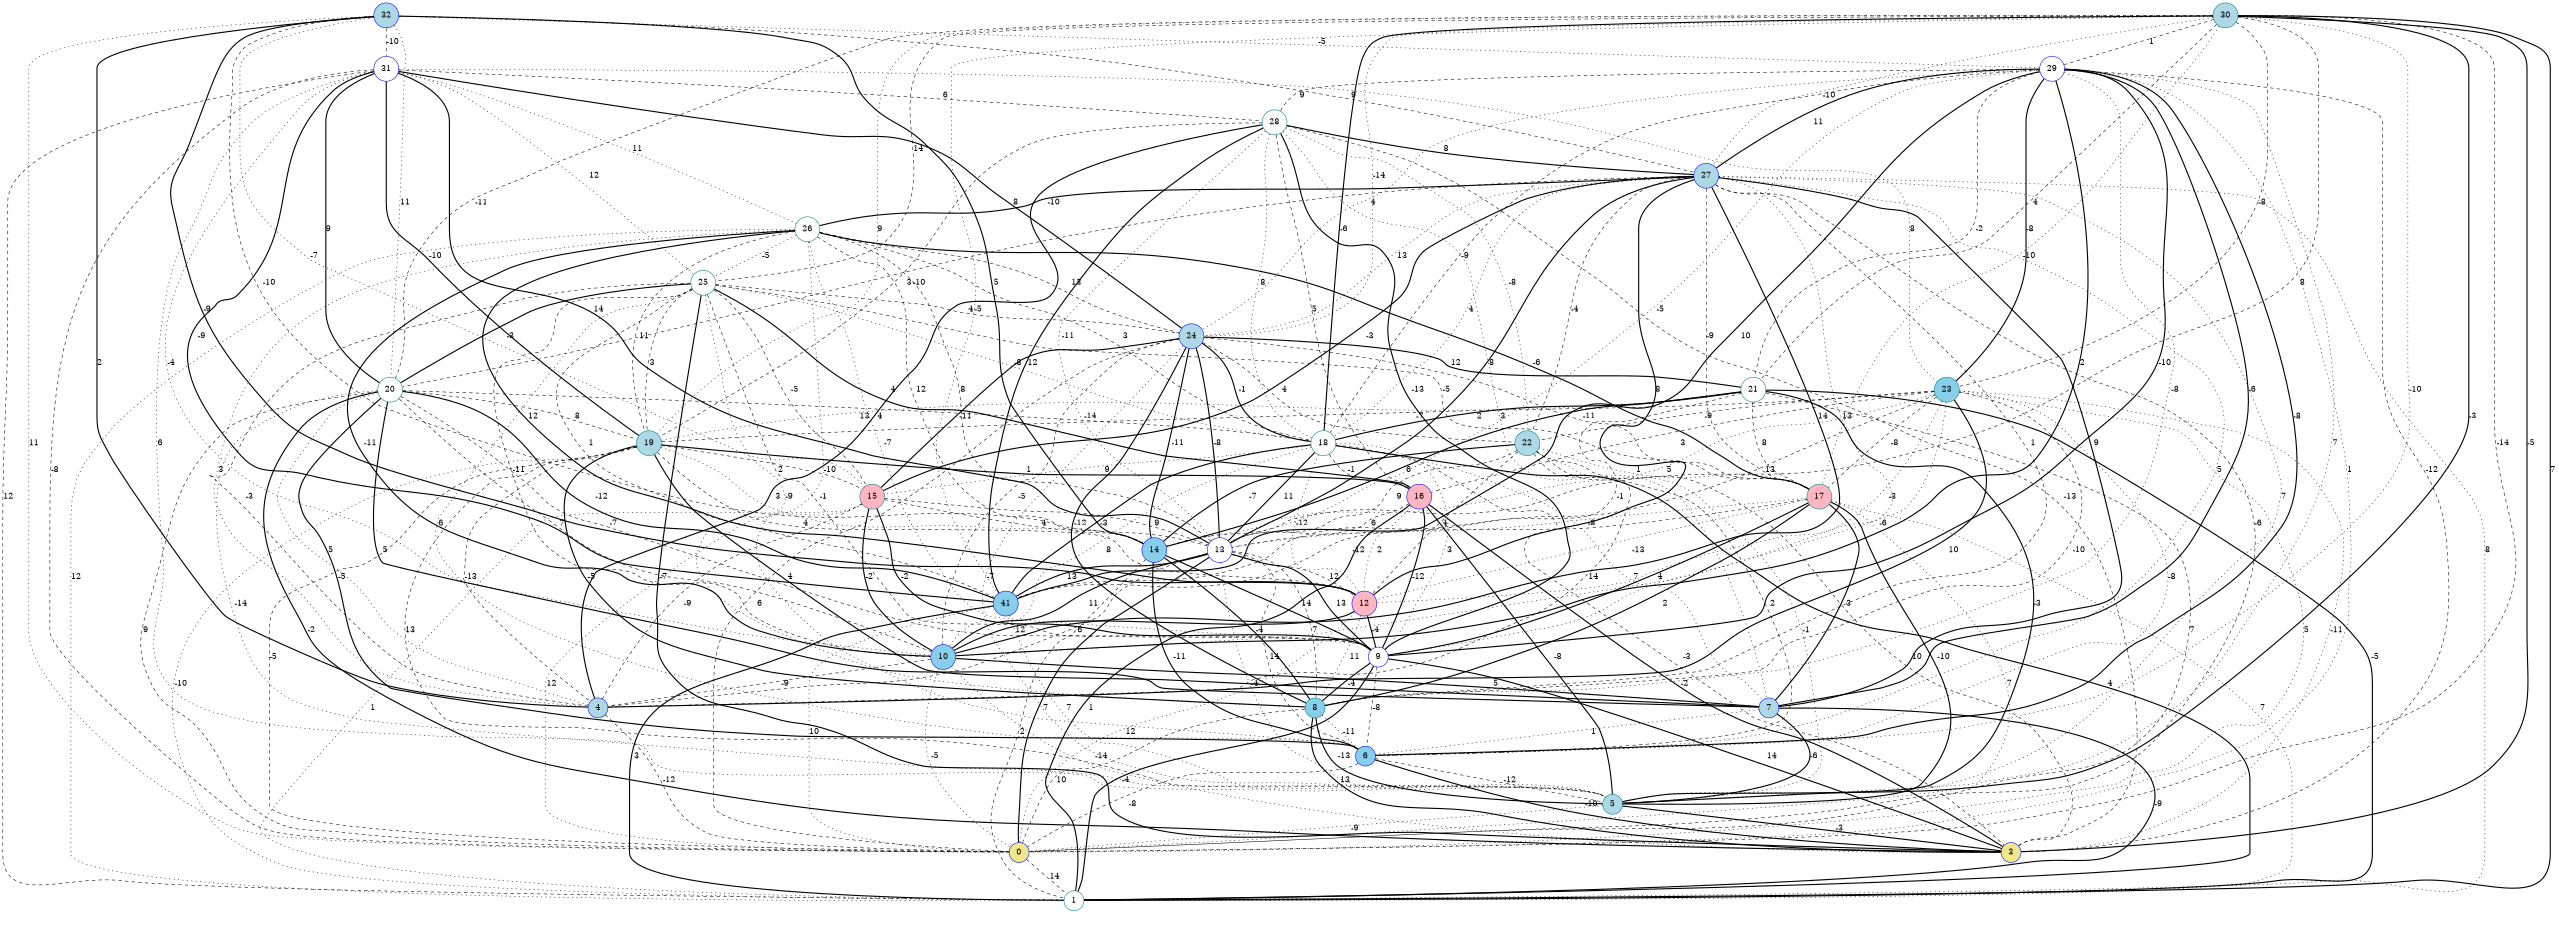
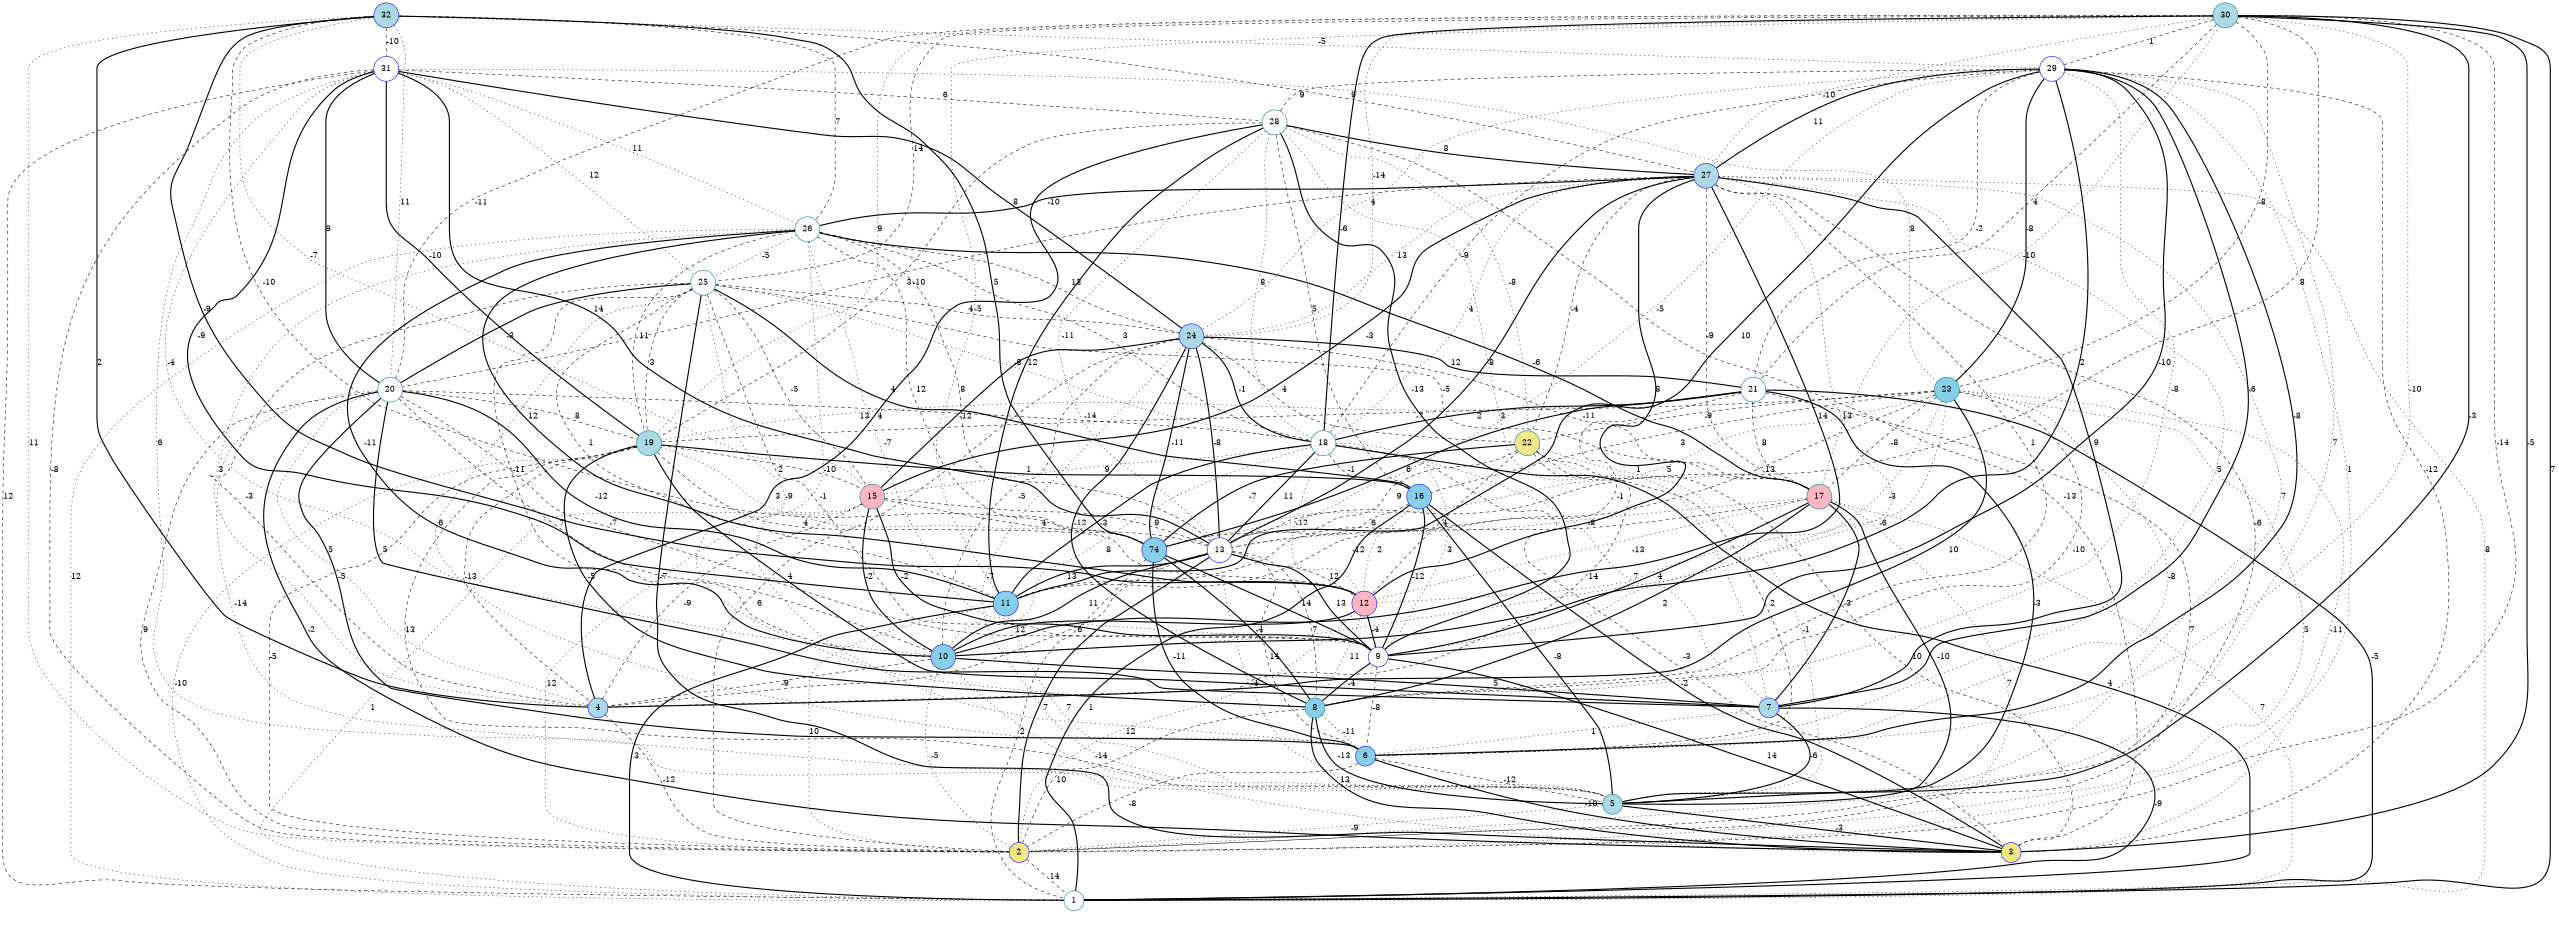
edge "32" -- "26": added, label "7"
edge "24" -- "15": label "-11" -> "-12"
node "22": fillcolor lightblue -> khaki
node "16": fillcolor lightpink -> skyblue
node "14": label "14" -> "74"
node "41": label "41" -> "11"
edge "9" -- "1": removed, label "-4"
node "0": label "0" -> "2"
